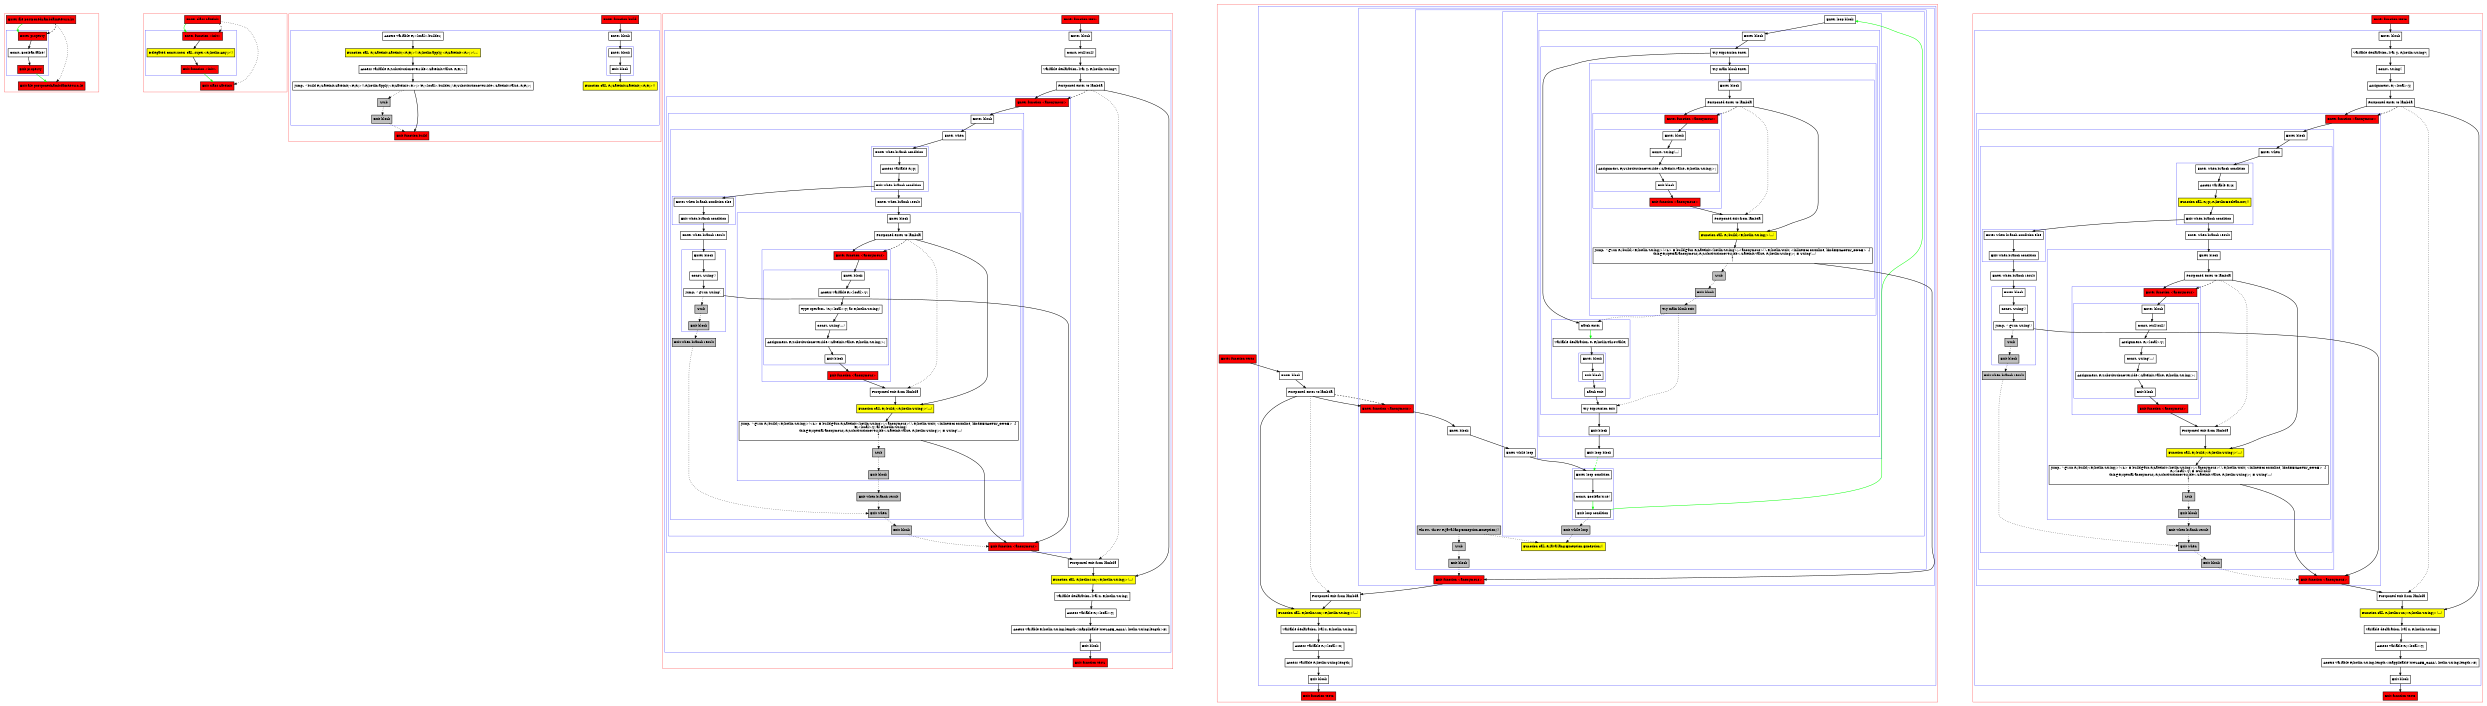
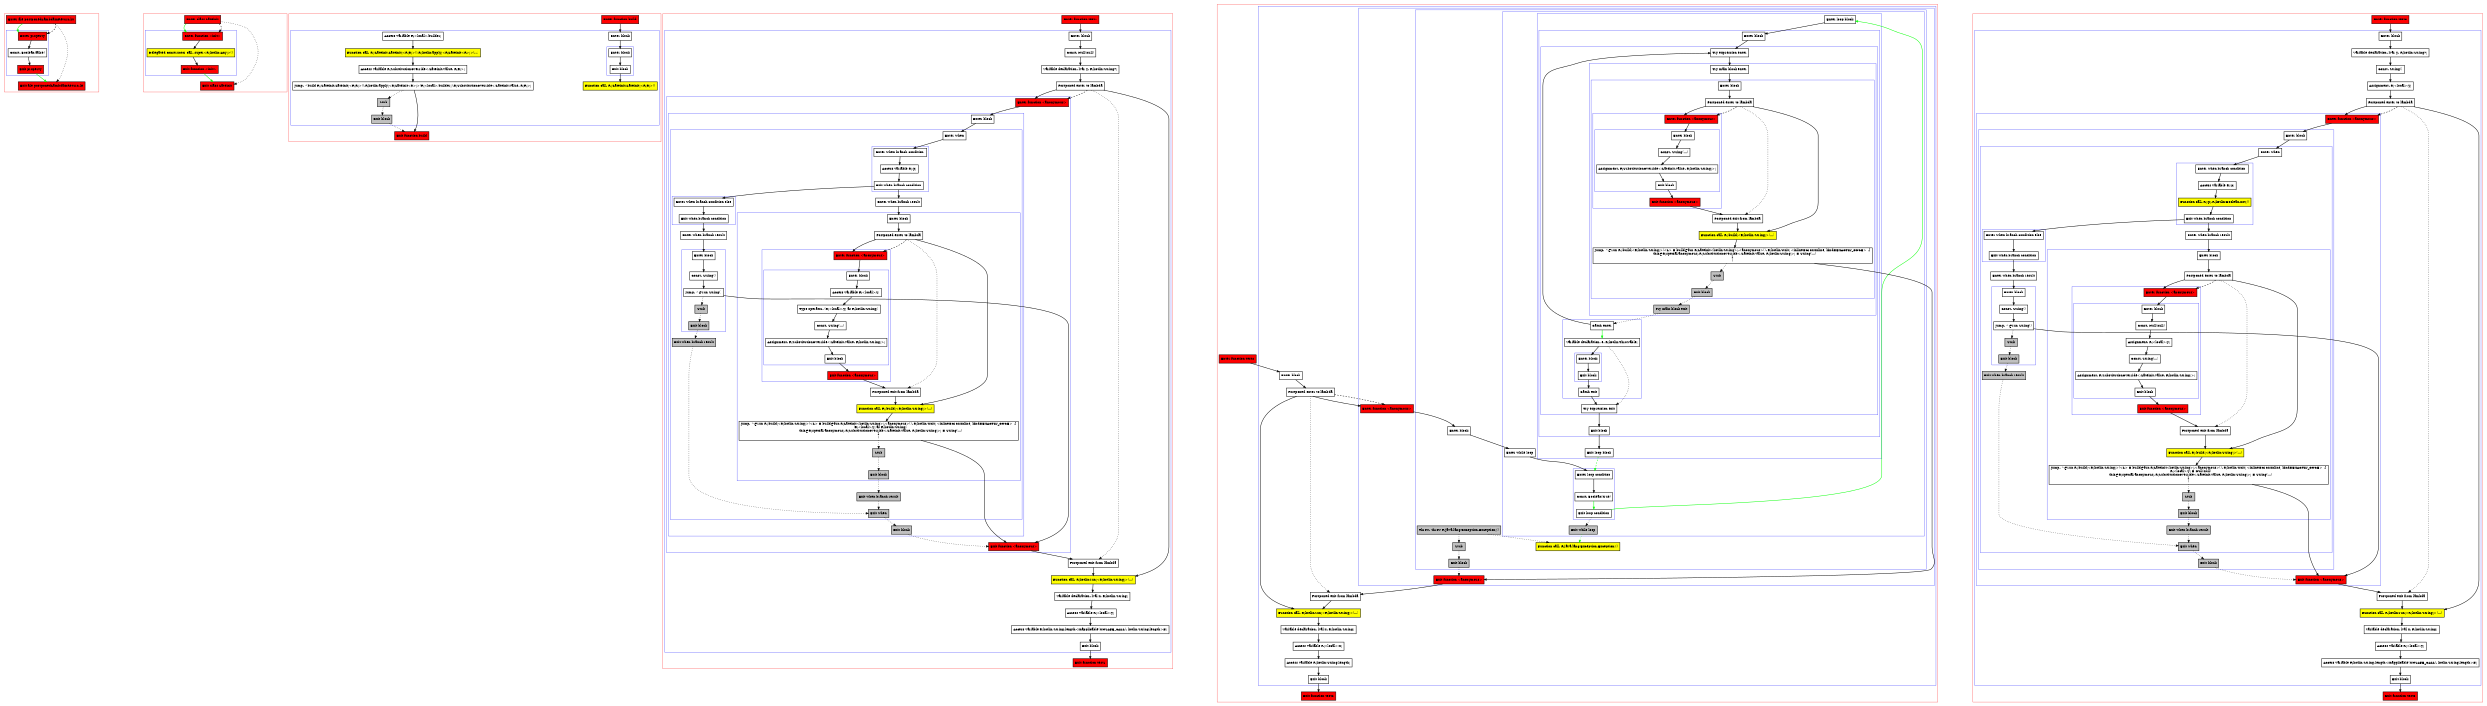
edge "Try expression enter" -> "Catch enter": reversed
edge "Try main block exit" -> "Try expression exit": now "Variable declaration: e: R|kotlin/Throwable|" -> "Try expression exit"
edge "Exit while loop" -> "Function call: R|java/lang/Exception.Exception|()": color black -> green
